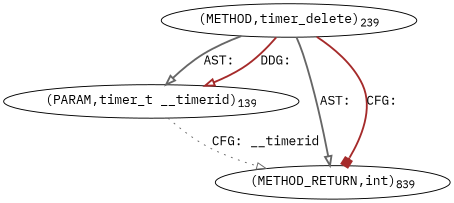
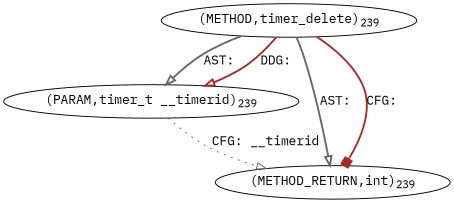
node "(PARAM,timer_t __timerid)": text "139" -> "239"
node "(METHOD_RETURN,int)": text "839" -> "239"
